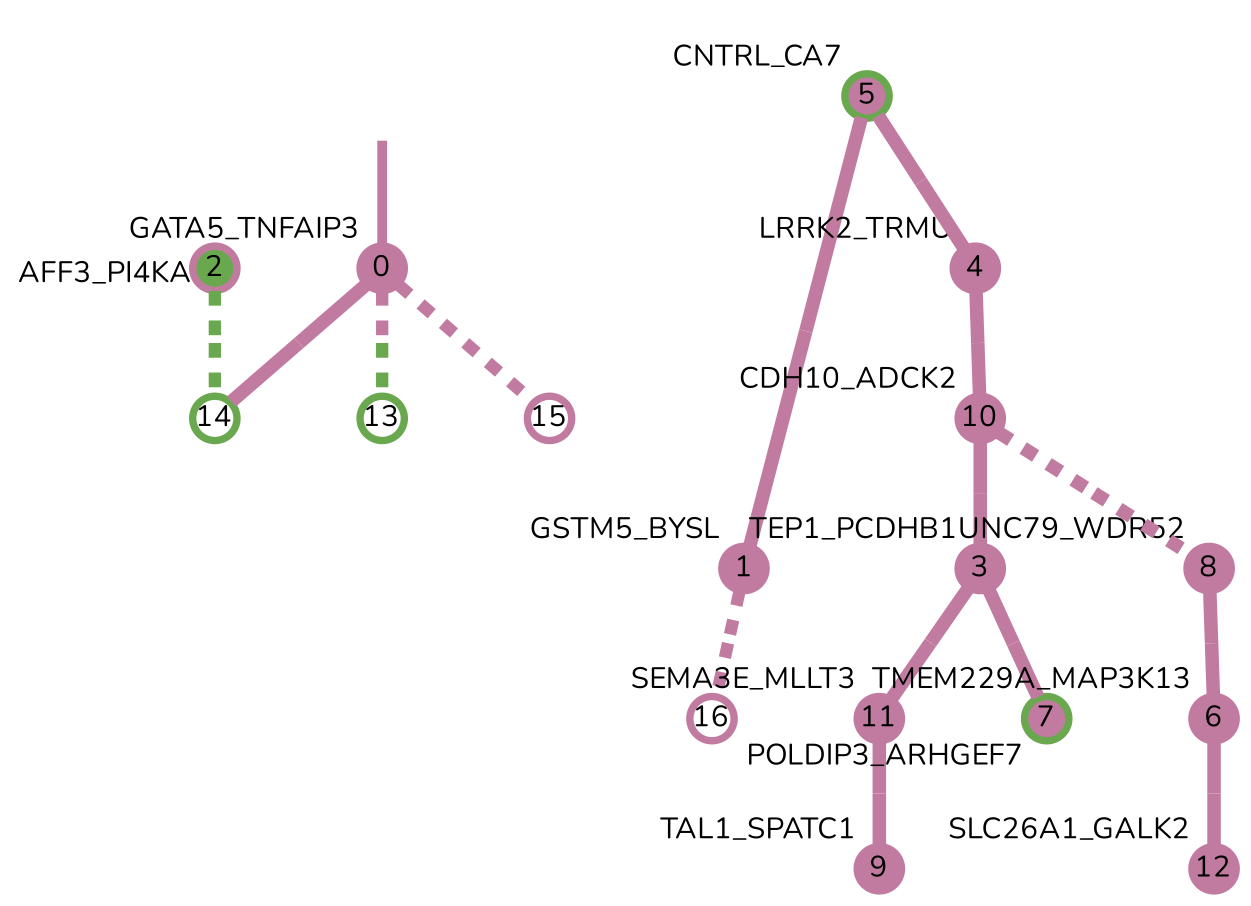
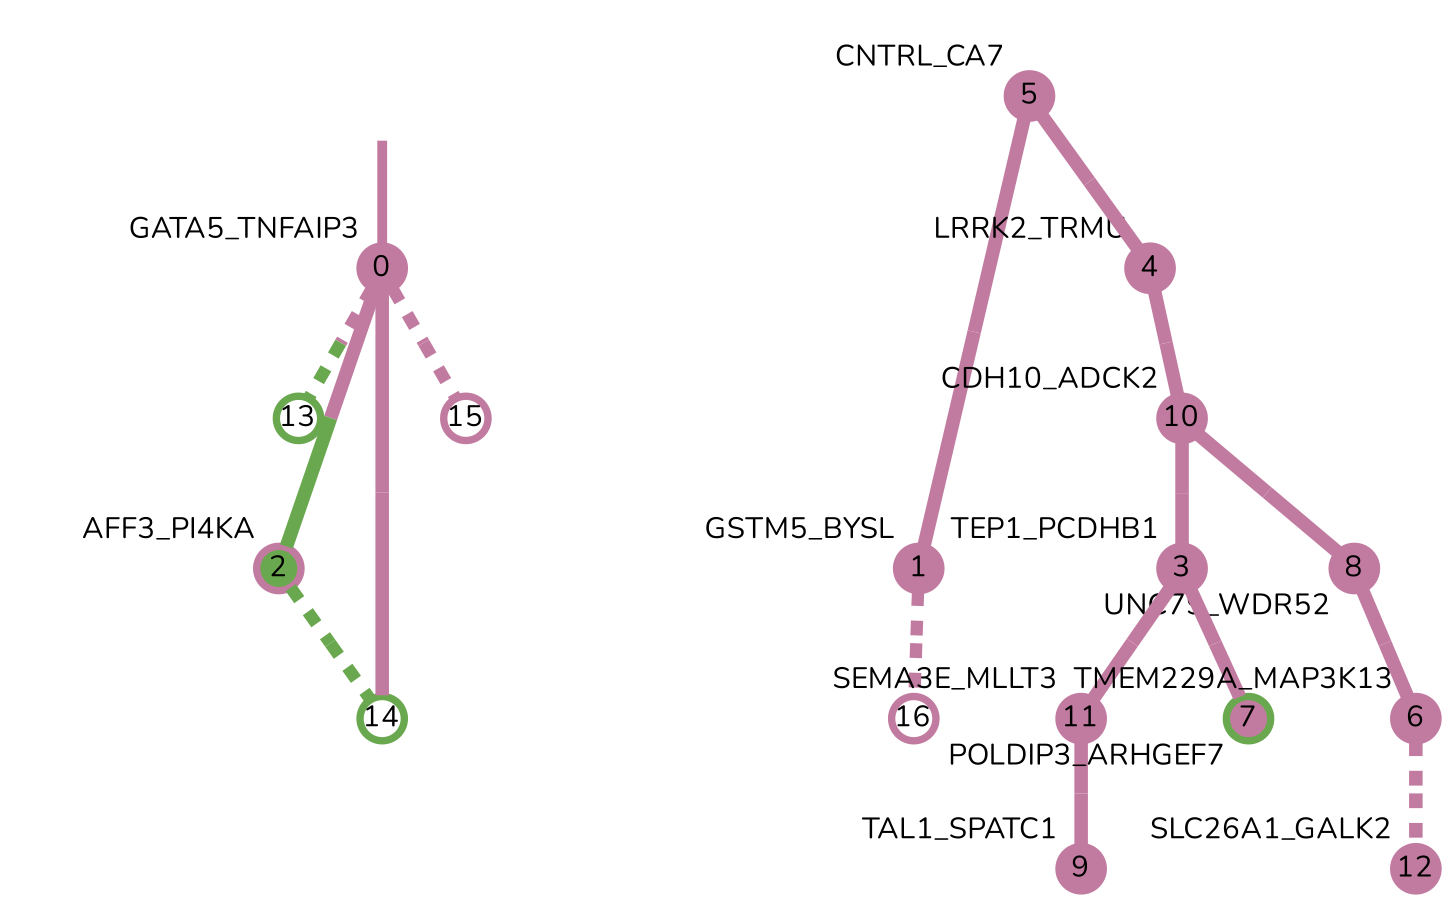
node "5 CNTRL_CA7": color #6aa84fff -> #c27ba0ff
edge "0 GATA5_TNFAIP3" -> "2 AFF3_PI4KA": added
edge "10 CDH10_ADCK2" -> "8 UNC79_WDR52": style dashed -> solid
edge "6 TMEM229A_MAP3K13" -> "12 SLC26A1_GALK2": style solid -> dashed
